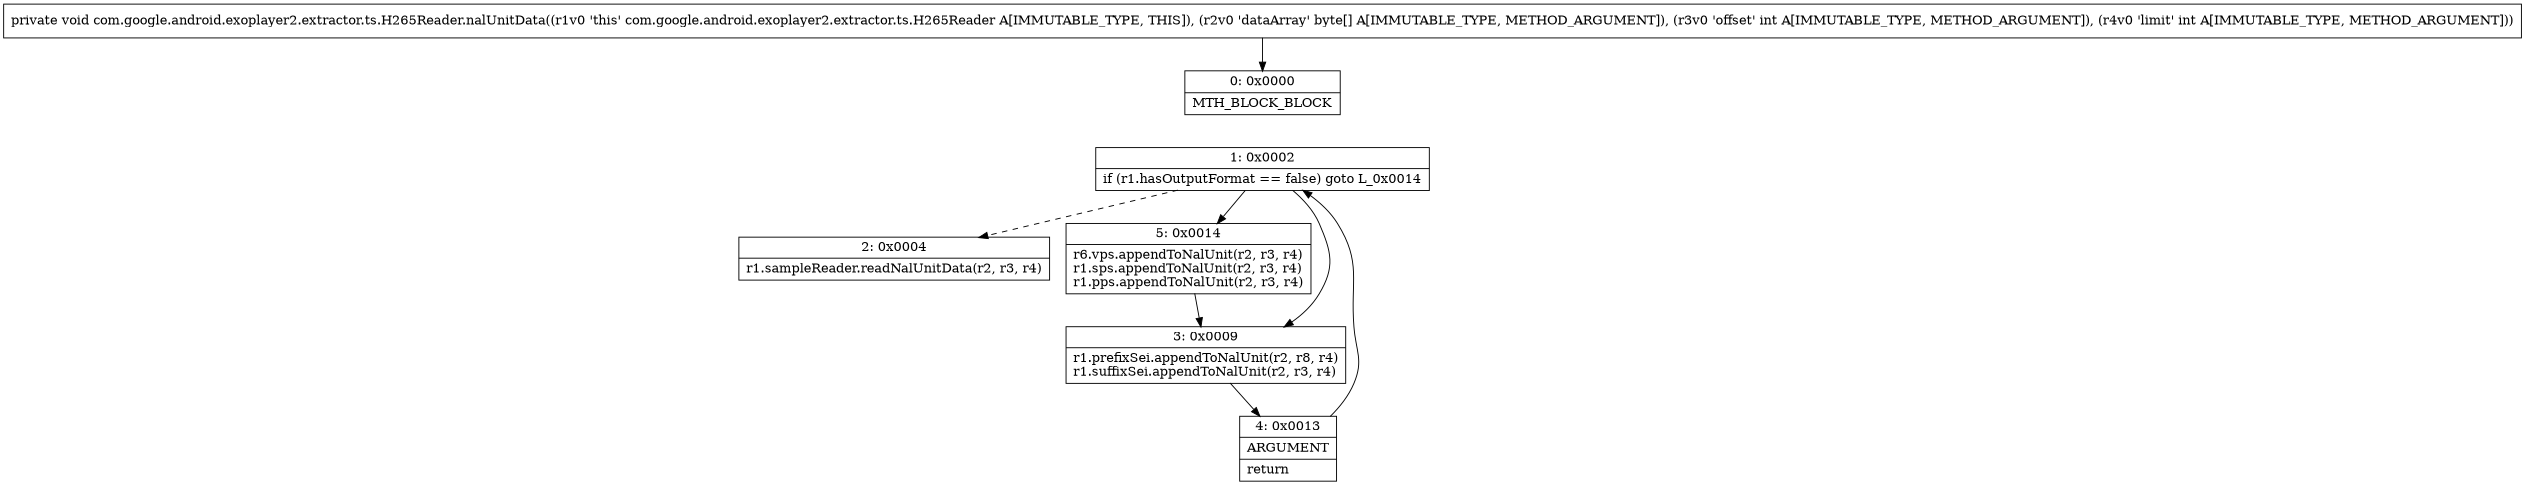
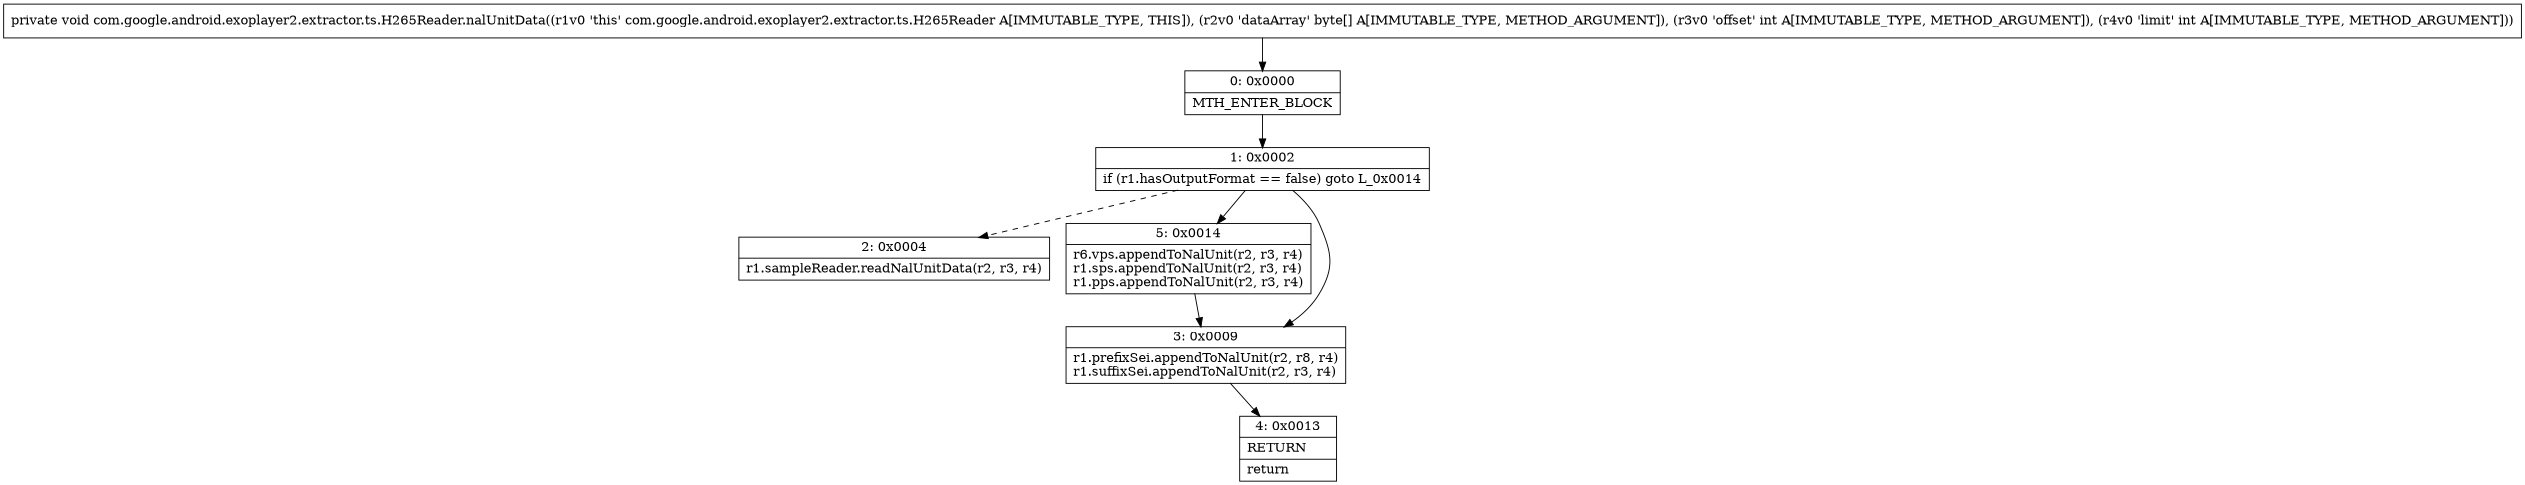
node "0: 0x0000": text "MTH_BLOCK_BLOCK" -> "MTH_ENTER_BLOCK"
edge "4: 0x0013" -> "1: 0x0002": now "0: 0x0000" -> "1: 0x0002"
node "4: 0x0013": text "ARGUMENT" -> "RETURN"
